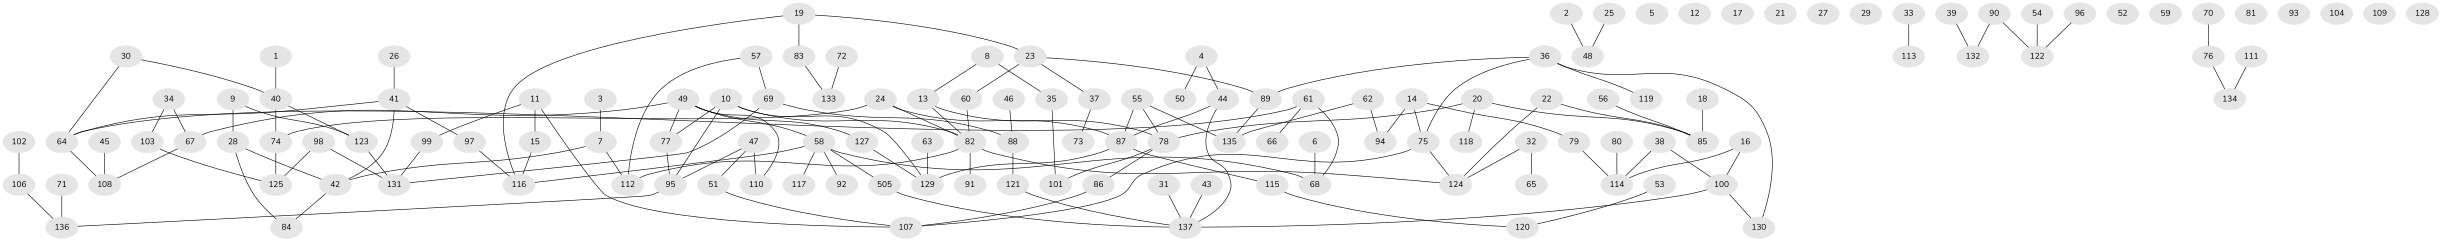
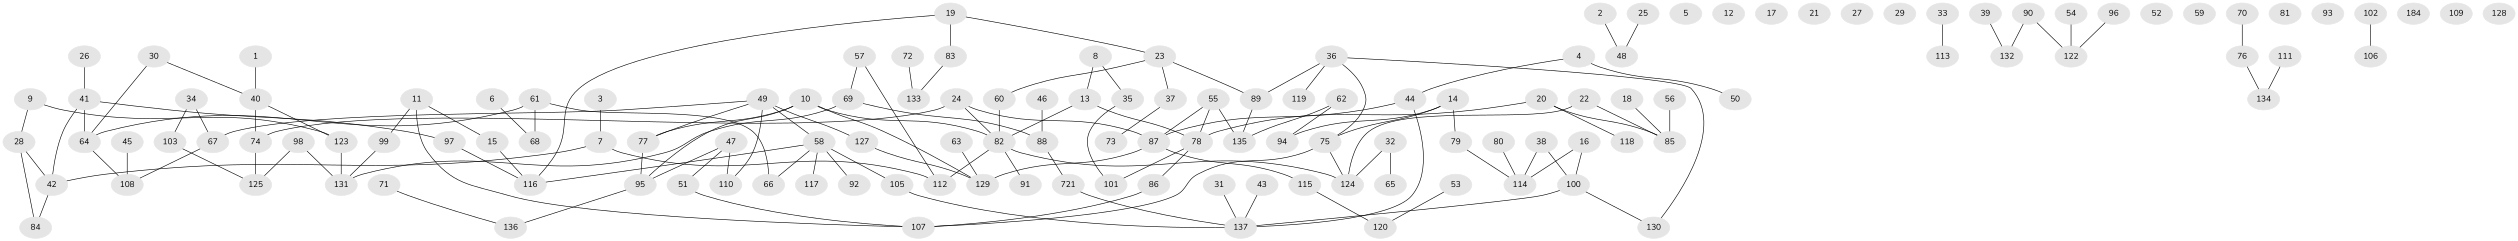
node "104": label "104" -> "184"
edge "58" -- "68": now "58" -- "66"
node "505": label "505" -> "105"
node "121": label "121" -> "721"
edge "106" -- "136": removed
